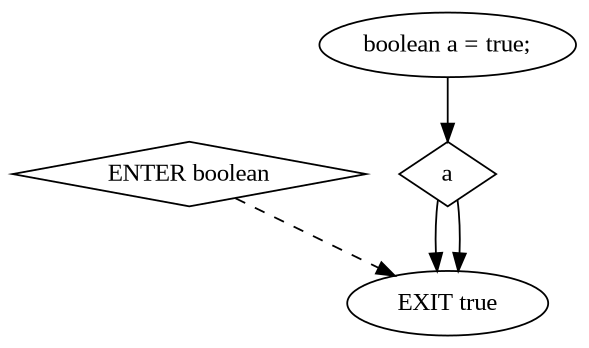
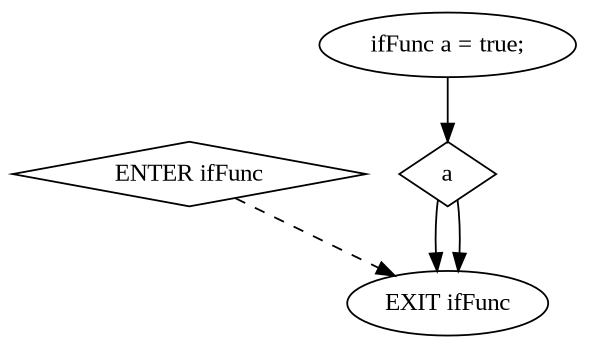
node "boolean a = true;": label "boolean a = true;" -> "ifFunc a = true;"
node "ENTER boolean": label "ENTER boolean" -> "ENTER ifFunc"
node "EXIT true": label "EXIT true" -> "EXIT ifFunc"
